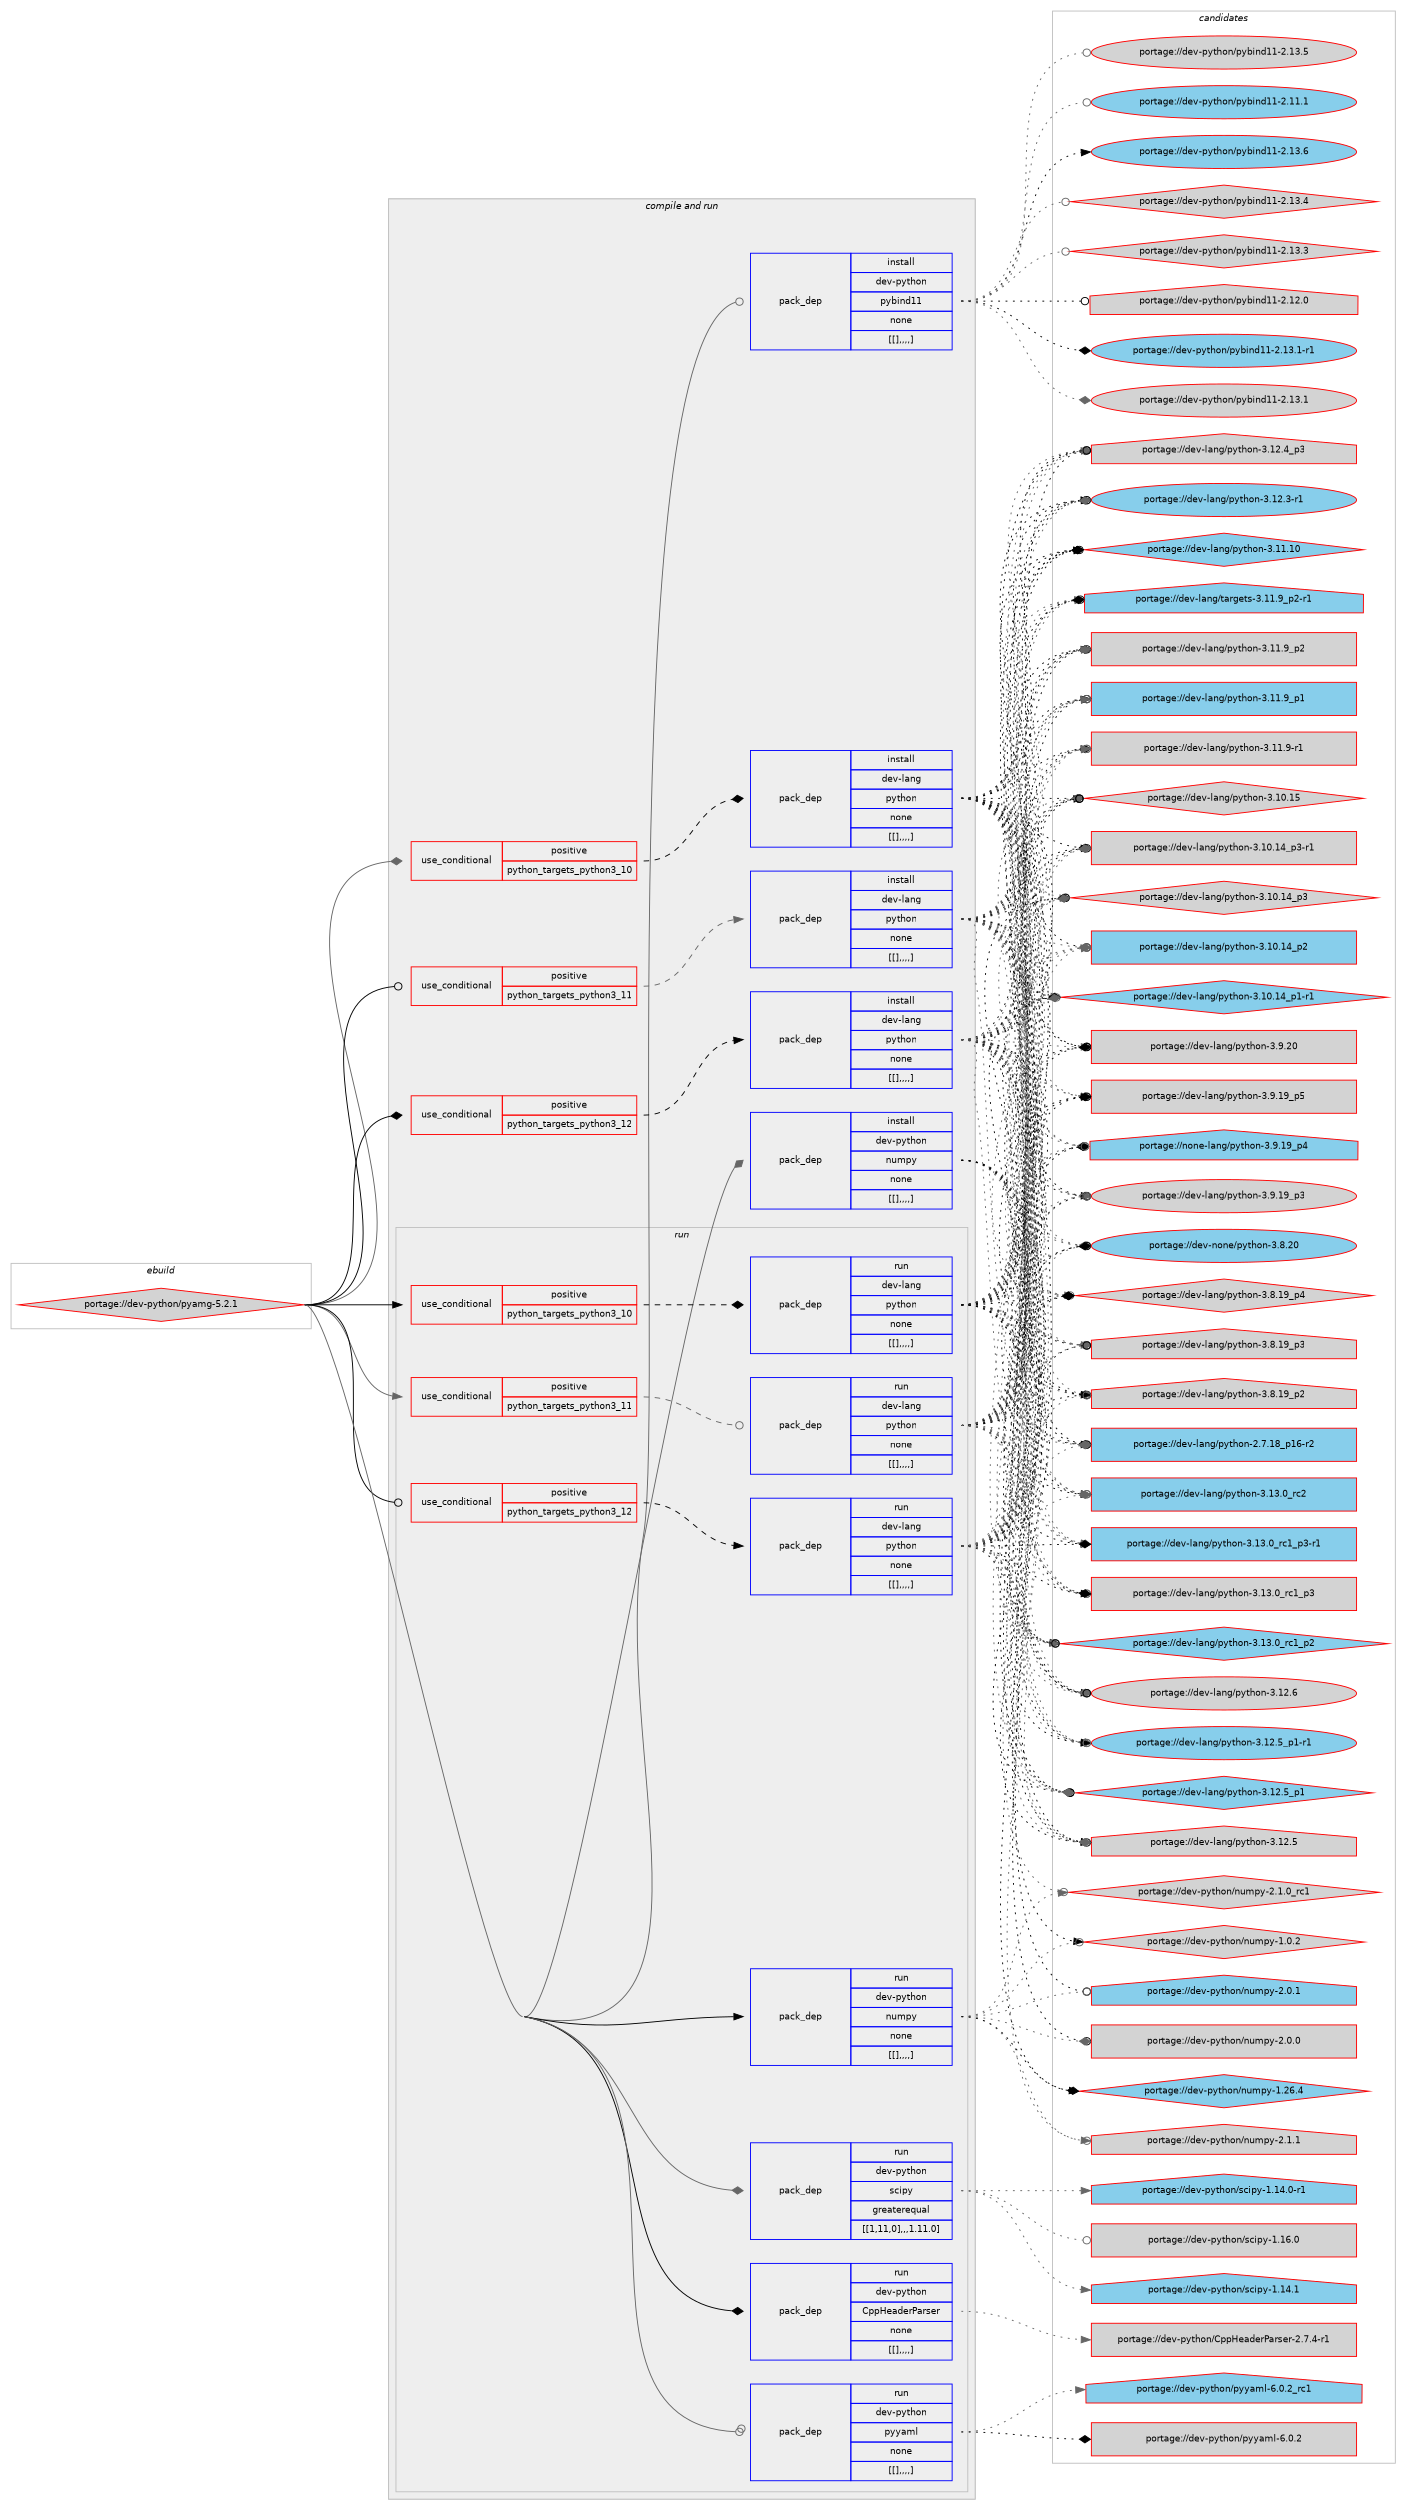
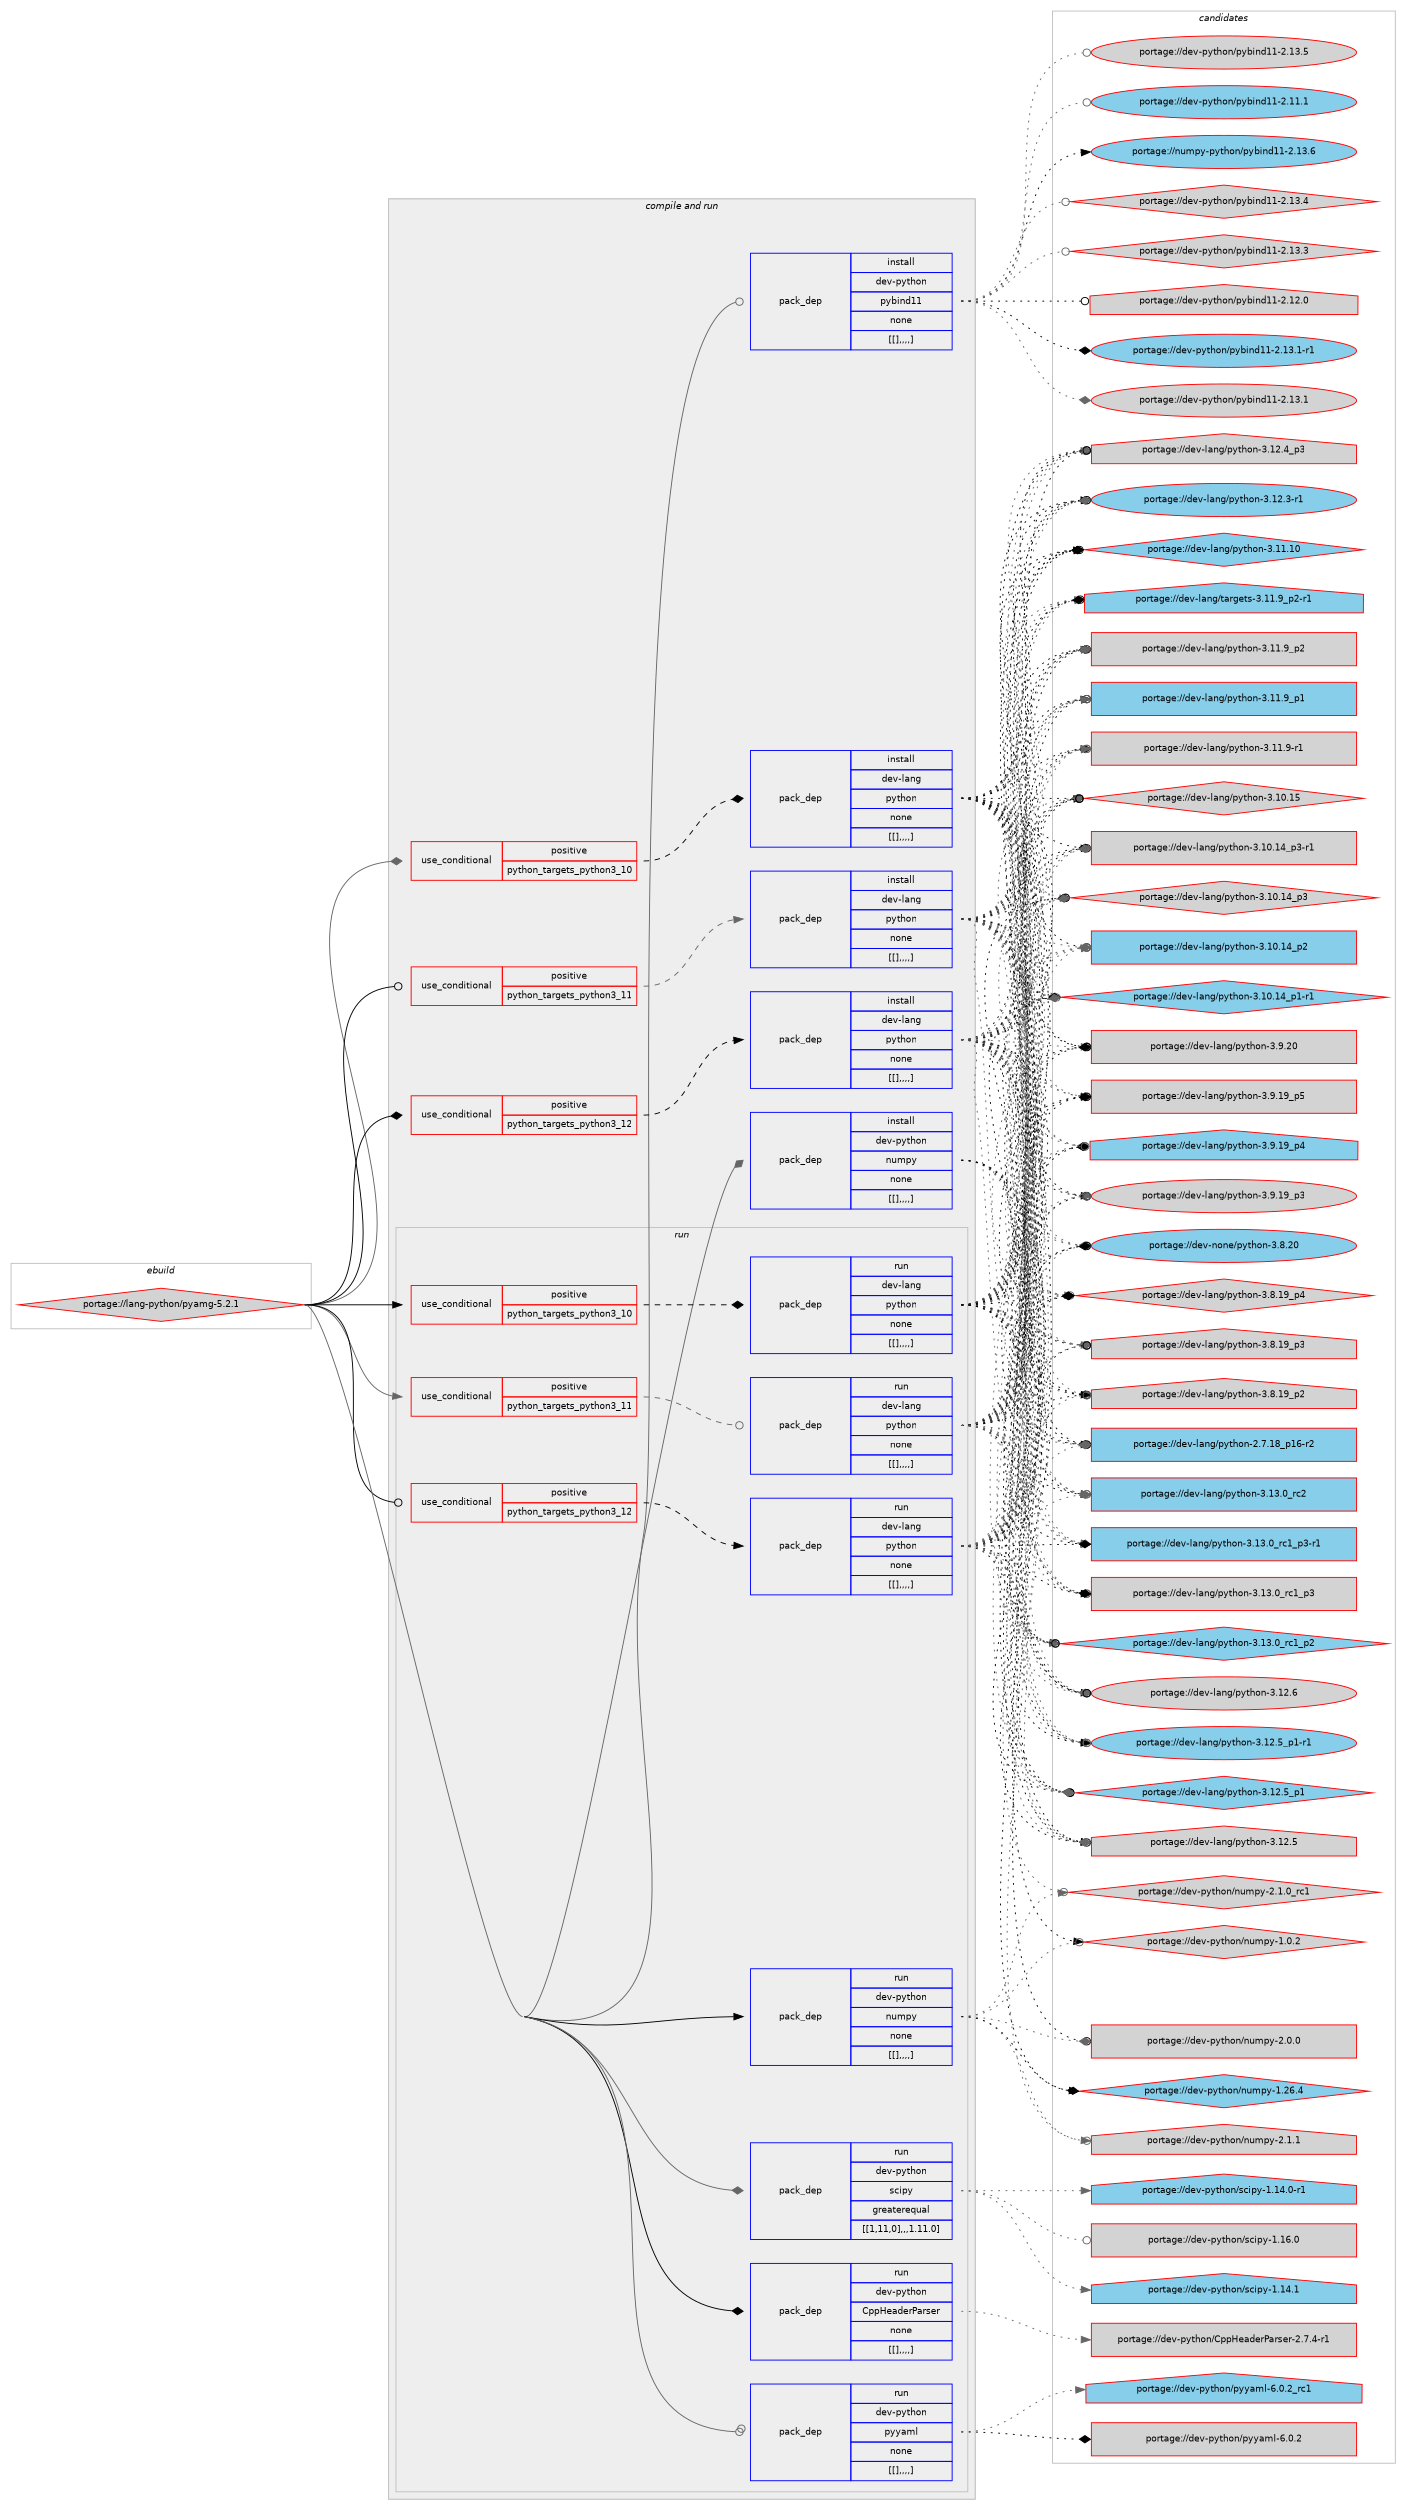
node "portage://dev-python/pybind11-2.13.6": label "portage://dev-python/pybind11-2.13.6" -> "portage://numpy-python/pybind11-2.13.6"
node "portage://none-lang/python-3.9.19_p4": label "portage://none-lang/python-3.9.19_p4" -> "portage://dev-lang/python-3.9.19_p4"
node "portage://dev-python/pyamg-5.2.1": label "portage://dev-python/pyamg-5.2.1" -> "portage://lang-python/pyamg-5.2.1"
node "portage://dev-python/numpy-2.0.1": removed
